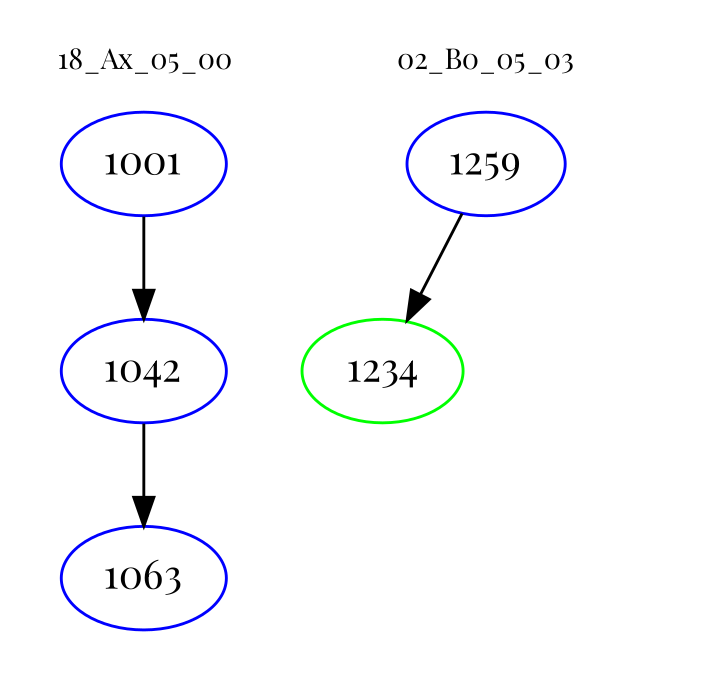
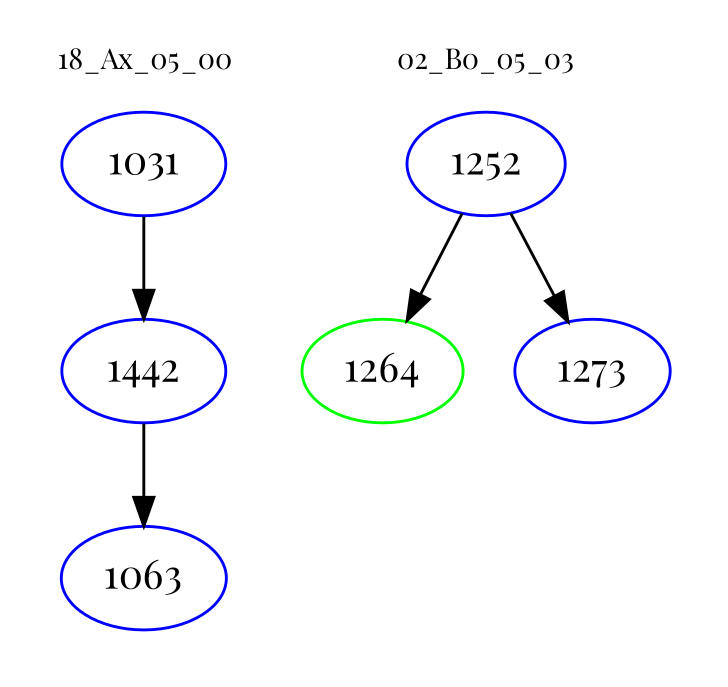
node "1001": label "1001" -> "1031"
node "1259": label "1259" -> "1252"
node "1042": label "1042" -> "1442"
node "1234": label "1234" -> "1264"
node "1273": added
